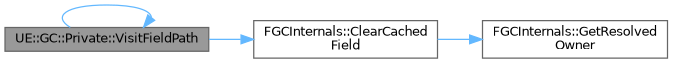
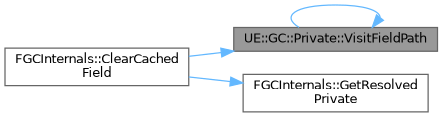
edge "UE::GC::Private::VisitFieldPath" -> "FGCInternals::ClearCached Field": reversed
node "FGCInternals::GetResolved Owner": label "FGCInternals::GetResolved Owner" -> "FGCInternals::GetResolved Private"
